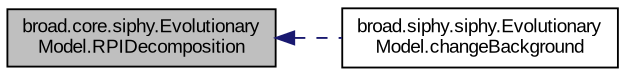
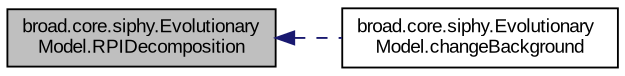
node "broad.siphy.siphy.Evolutionary Model.changeBackground": label "broad.siphy.siphy.Evolutionary Model.changeBackground" -> "broad.core.siphy.Evolutionary Model.changeBackground"
